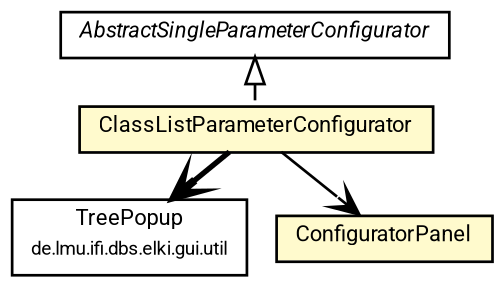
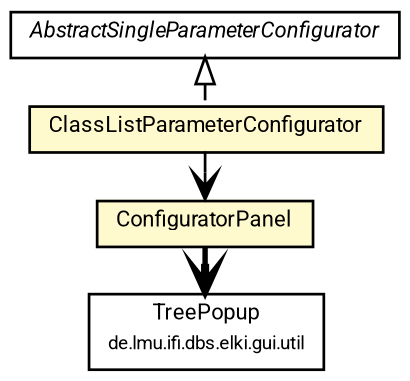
edge "ClassListParameterConfigurator" -> "TreePopup": now "ConfiguratorPanel" -> "TreePopup"
